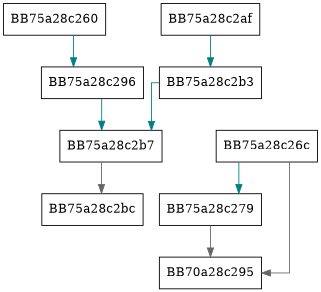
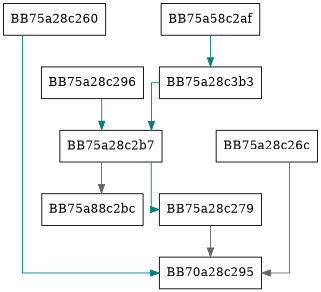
node "BB75a28c2af": label "BB75a28c2af" -> "BB75a58c2af"
edge "BB75a28c260" -> "BB75a28c296": now "BB75a28c260" -> "BB70a28c295"
node "BB75a28c2b3": label "BB75a28c2b3" -> "BB75a28c3b3"
edge "BB75a28c26c" -> "BB75a28c279": now "BB75a28c2b7" -> "BB75a28c279"
node "BB75a28c2bc": label "BB75a28c2bc" -> "BB75a88c2bc"
